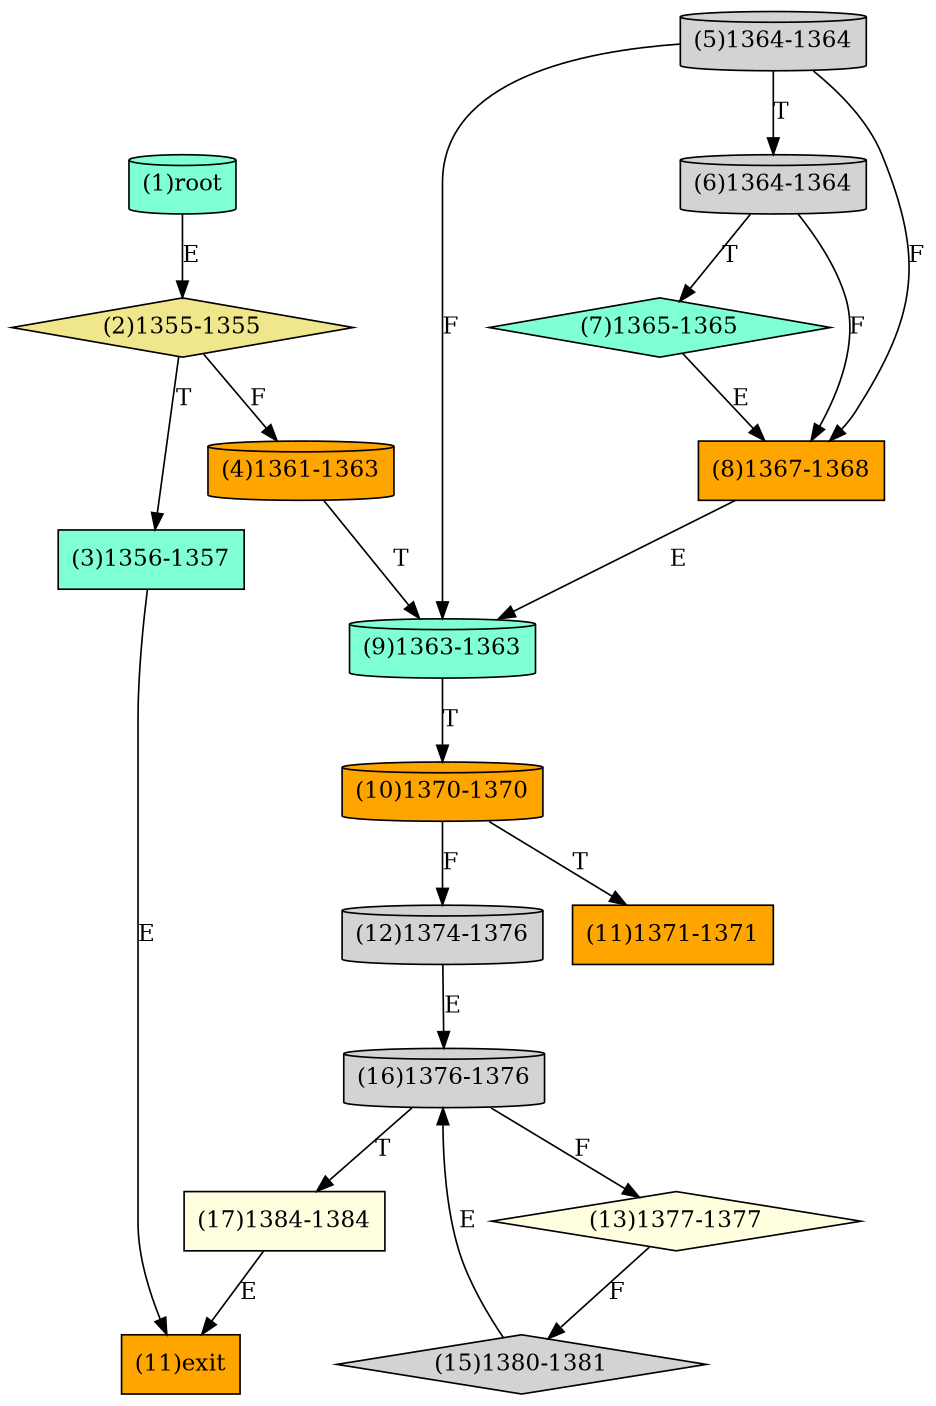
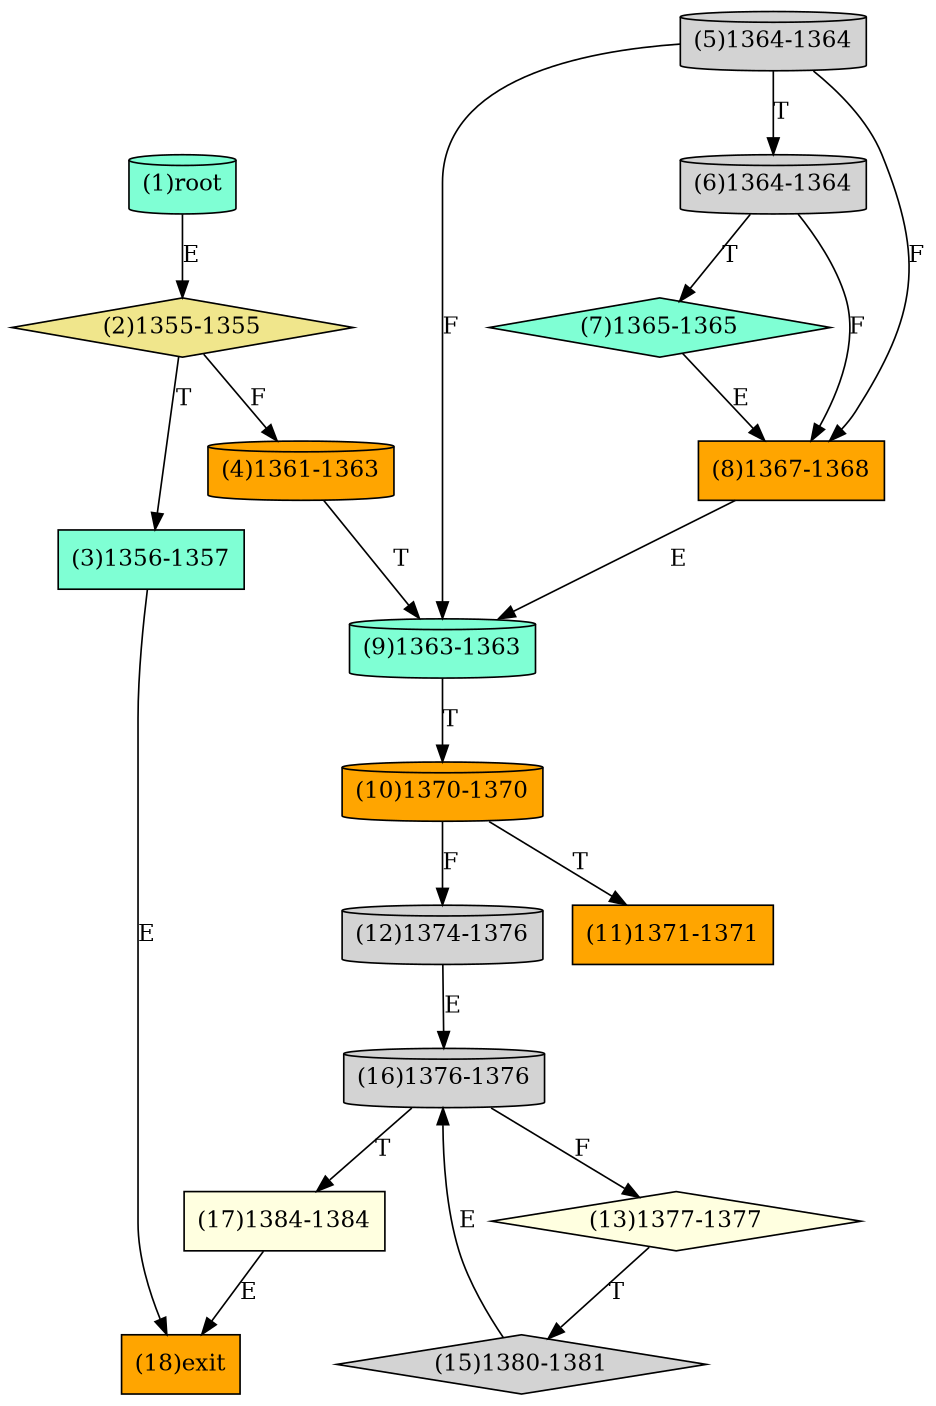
edge "(13)1377-1377" -> "(15)1380-1381": label "F" -> "T"
node "(11)exit": label "(11)exit" -> "(18)exit"
